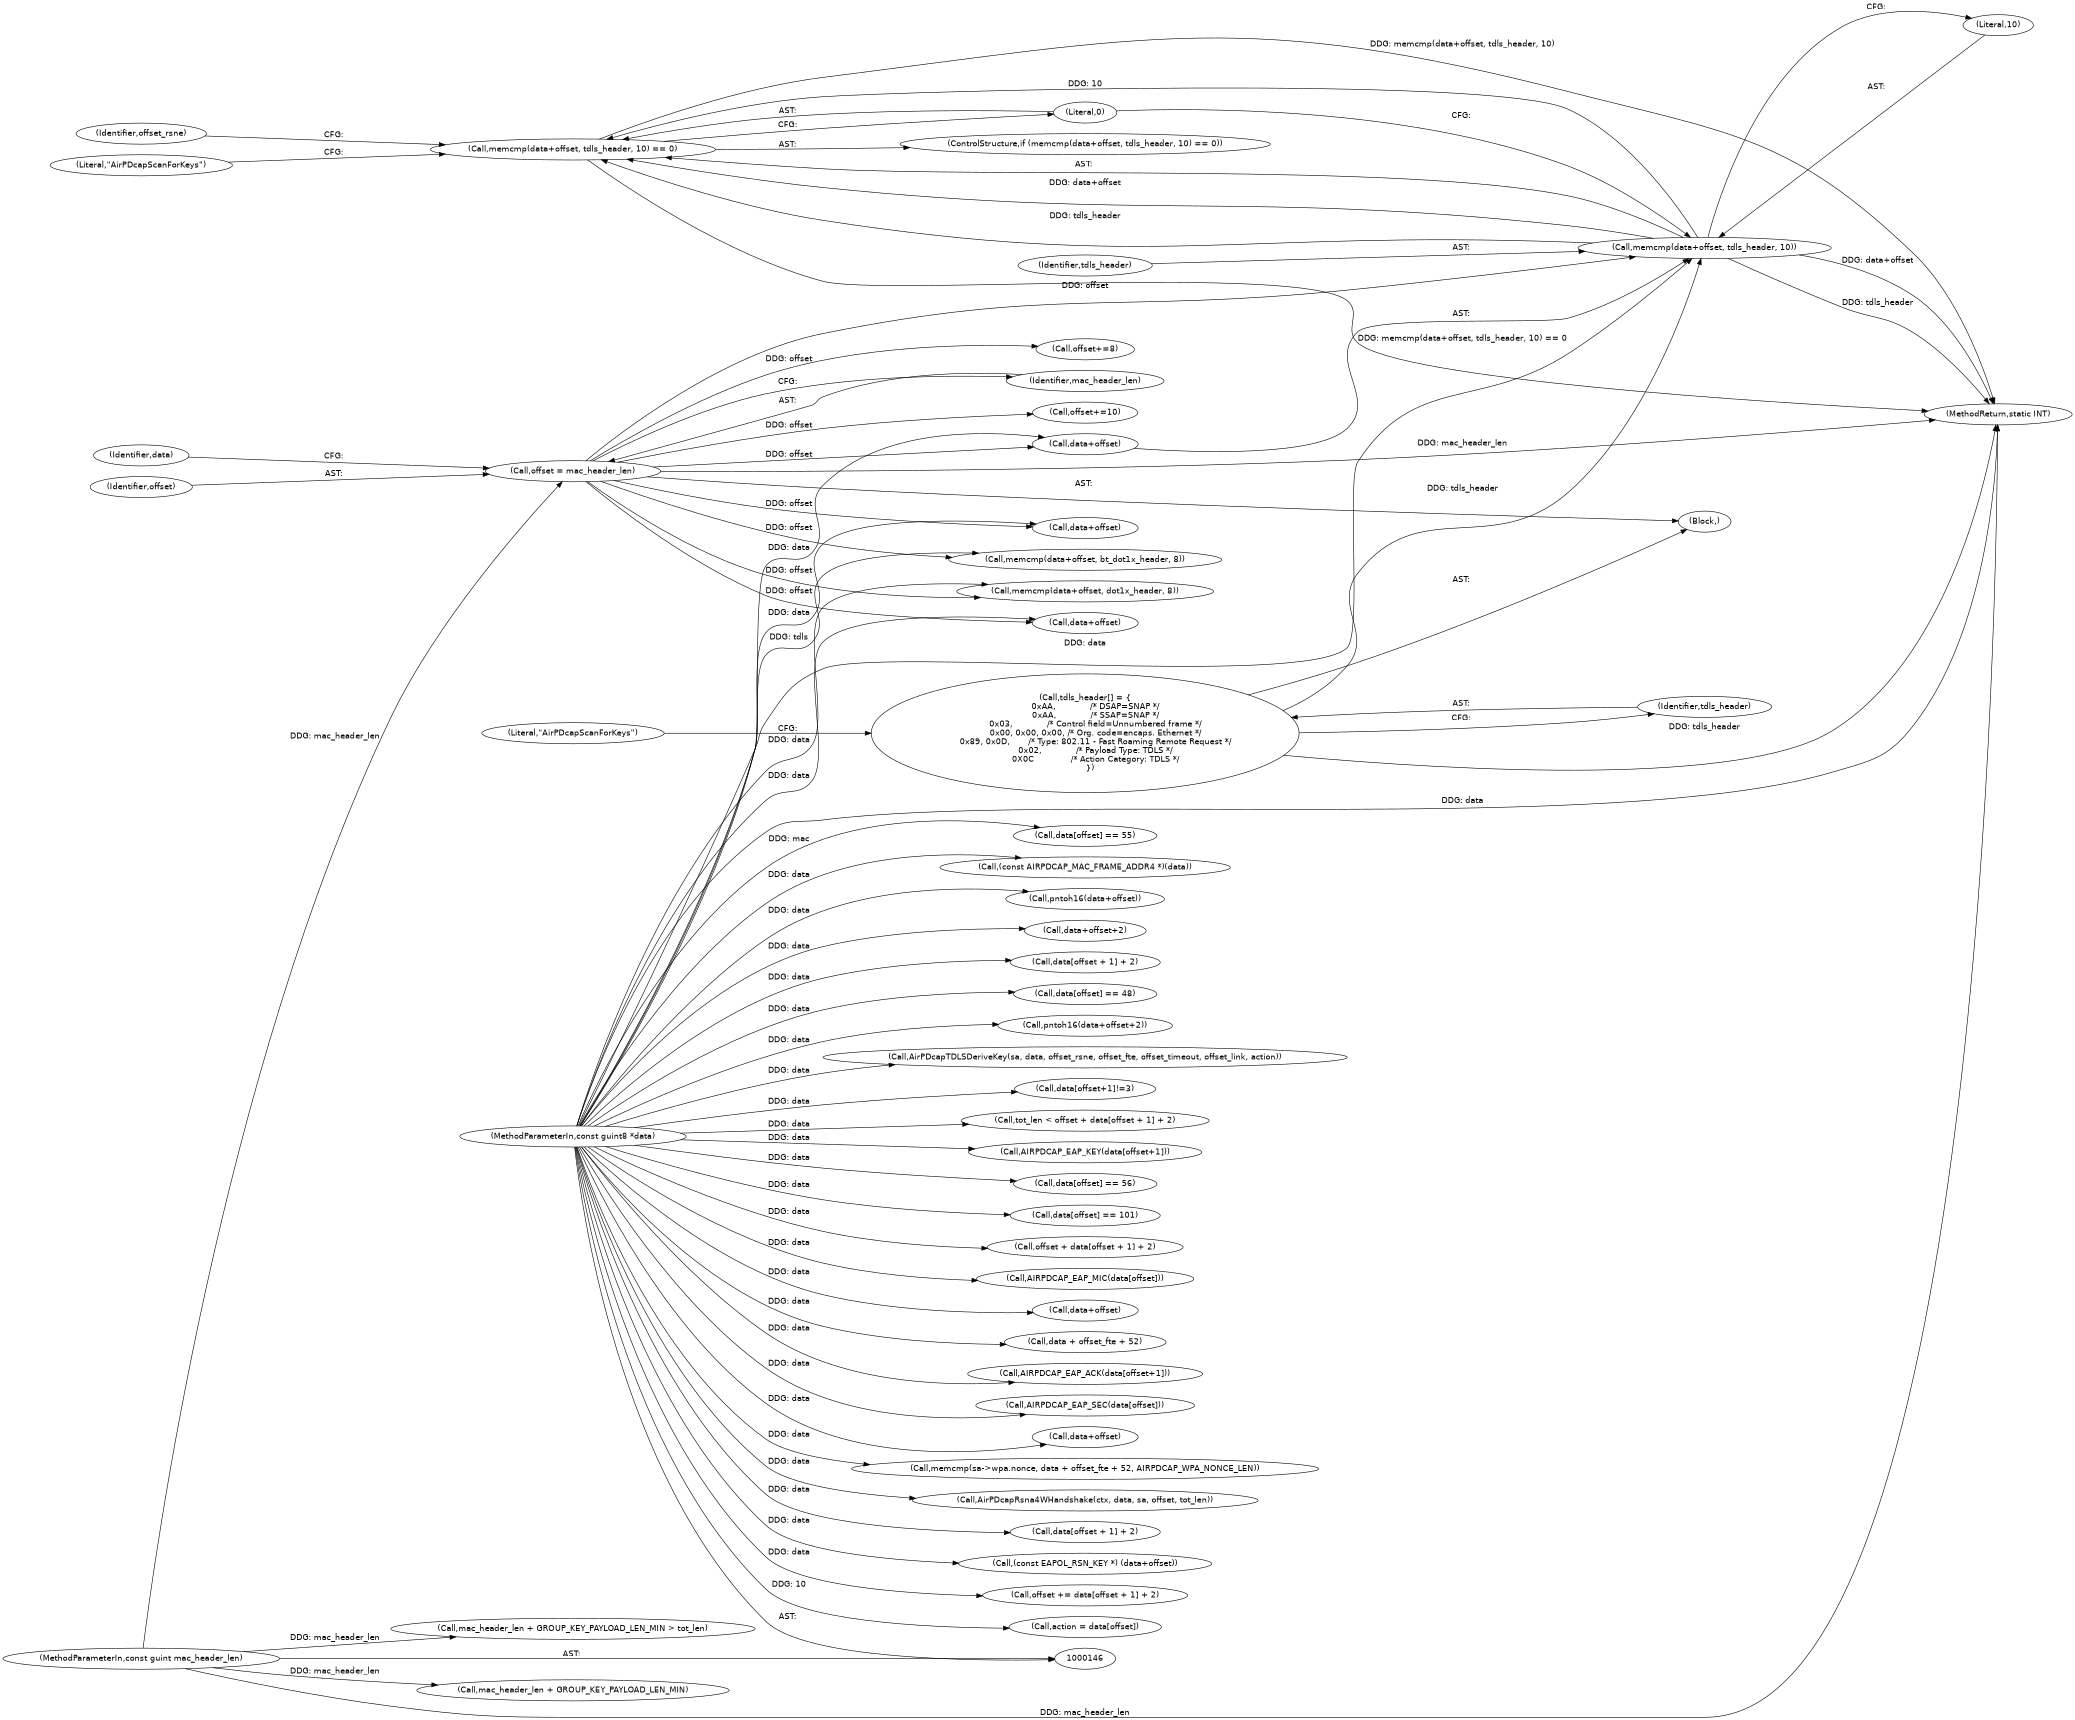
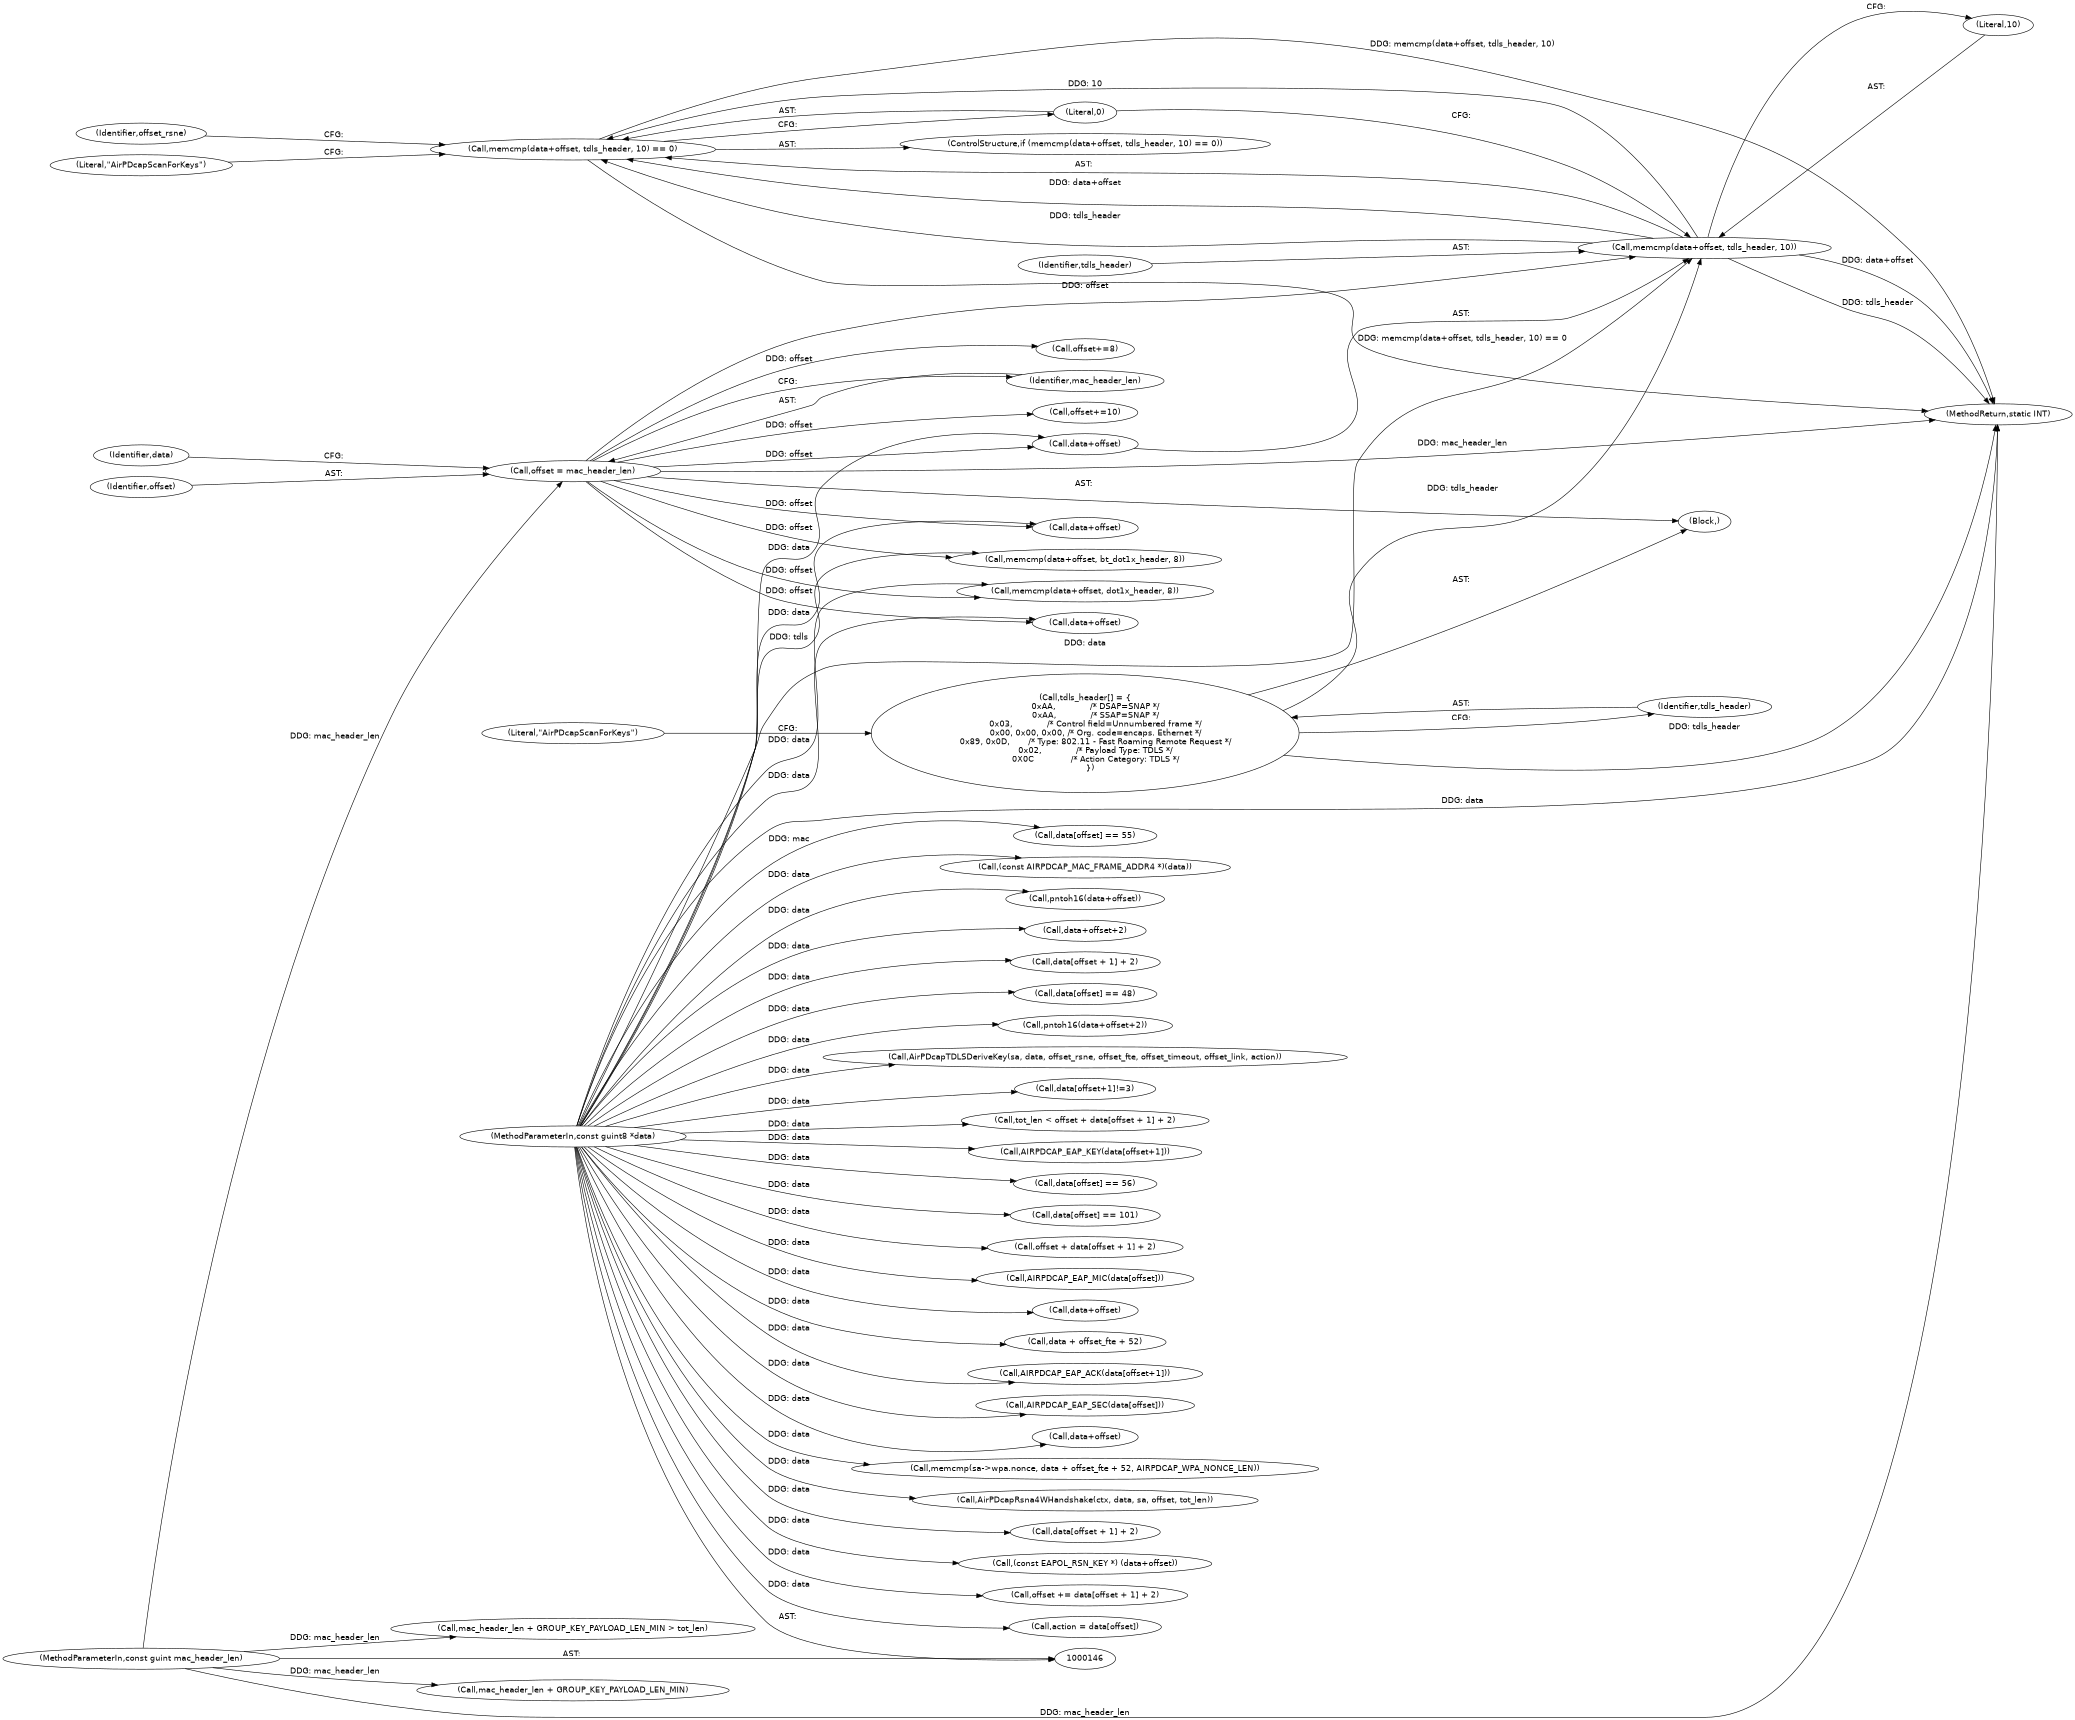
edge "(MethodParameterIn,const guint8 *data)" -> "(Call,action = data[offset])": label "DDG: 10" -> "DDG: data"
